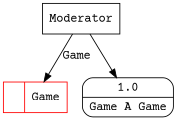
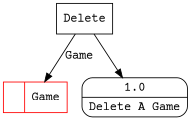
node "Moderator": label "Moderator" -> "Delete"
node "1.0": text "Game A Game" -> "Delete A Game"
